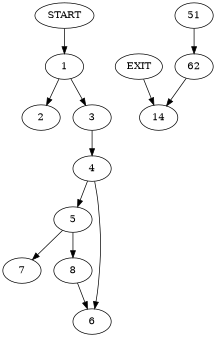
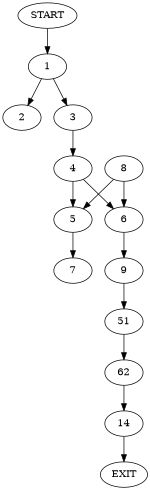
edge "EXIT" -> "14": reversed
edge "5" -> "8": reversed
node "9": added
